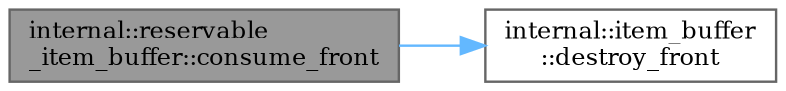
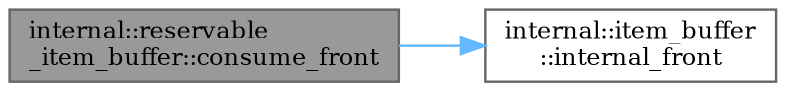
node "internal::item_buffer ::destroy_front": label "internal::item_buffer ::destroy_front" -> "internal::item_buffer ::internal_front"
